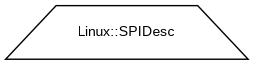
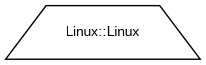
node "Linux::SPIDesc": label "Linux::SPIDesc" -> "Linux::Linux"
